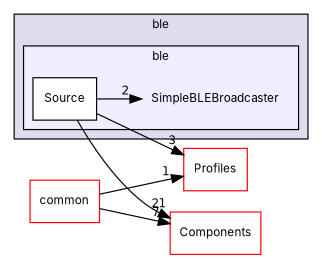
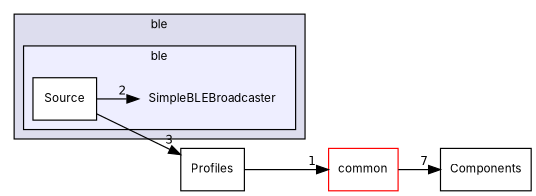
node "Profiles": color red -> black
edge "Source" -> "Components": removed
edge "common" -> "Profiles": reversed
node "Components": color red -> black
